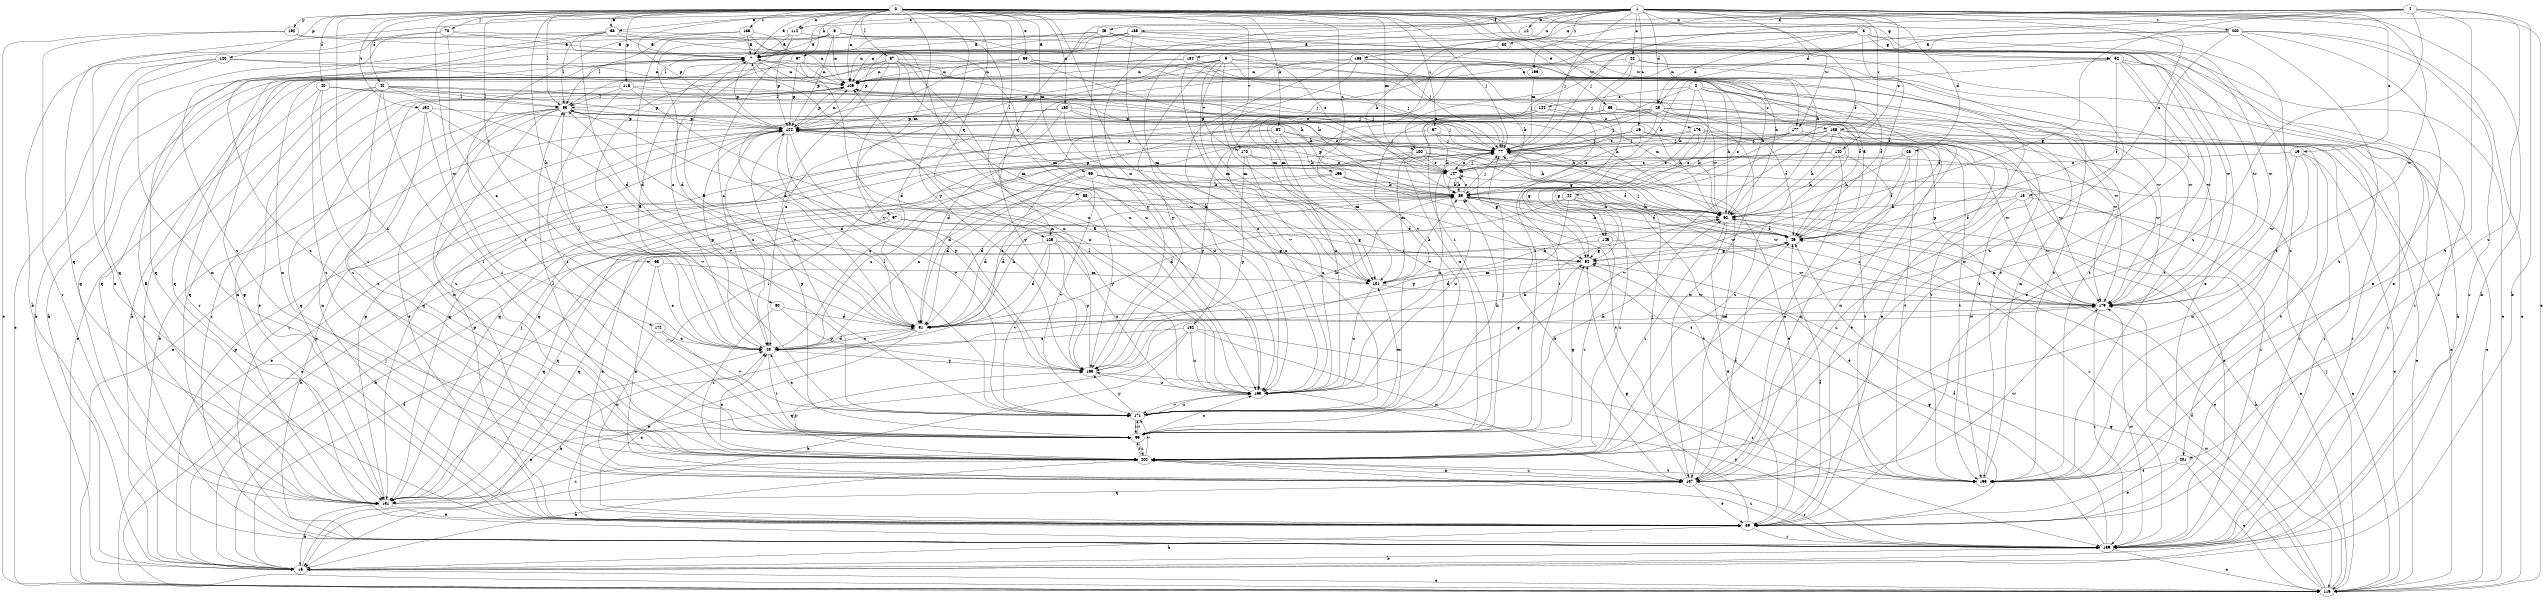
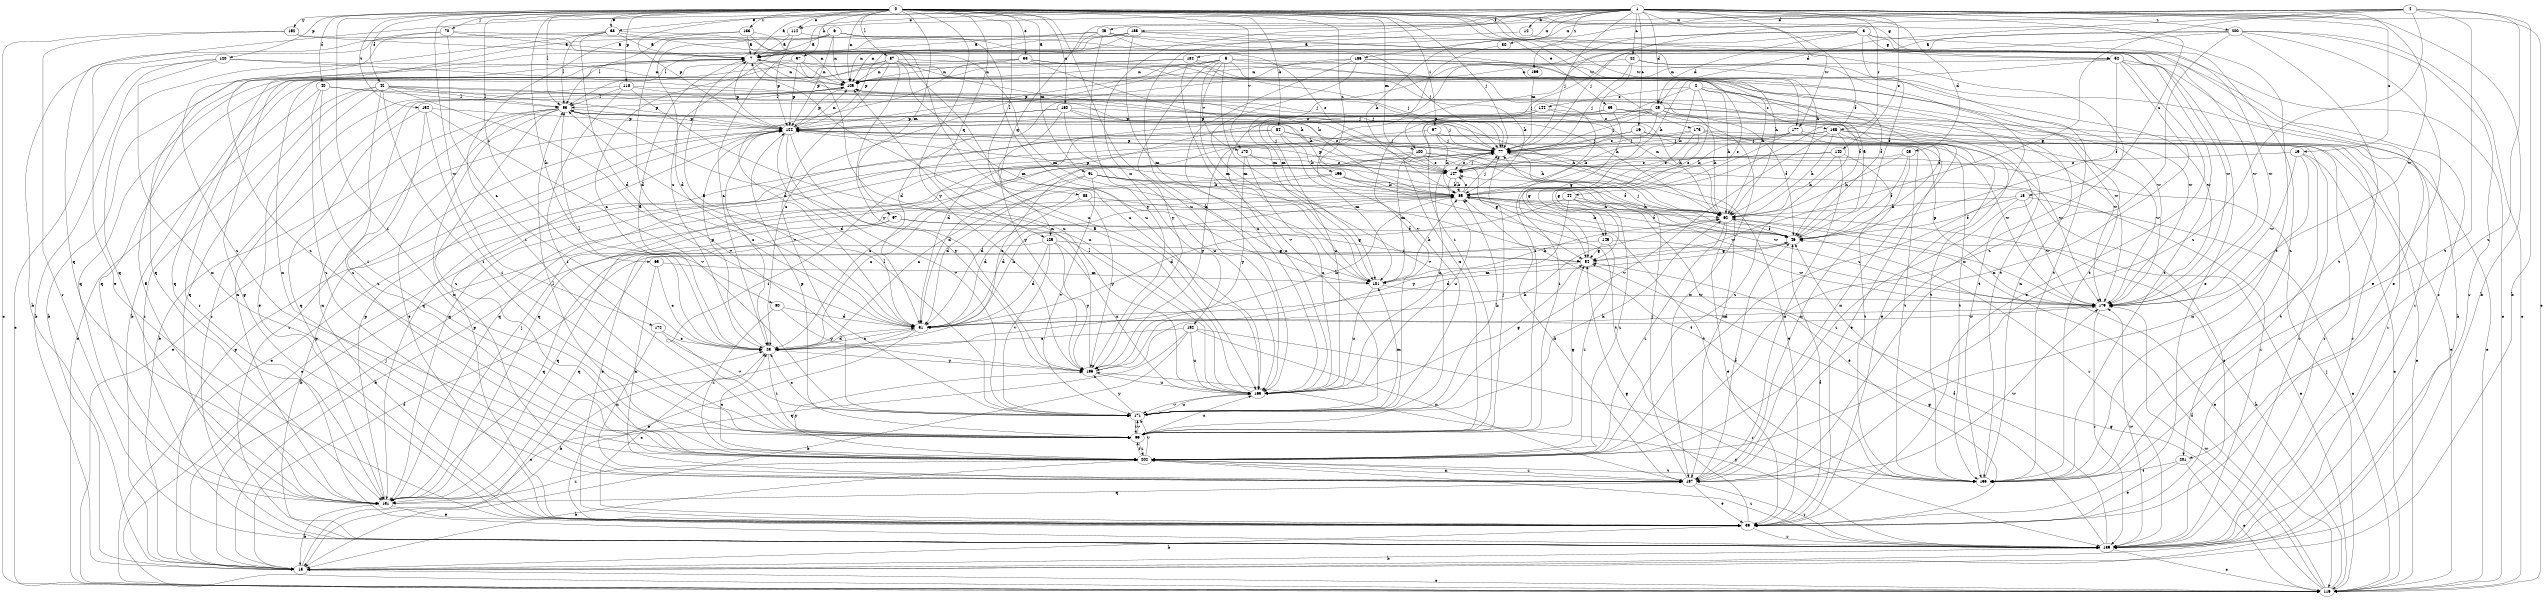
edge "29" -> "62": label "w" -> "h"
node "99": label "99" -> "91"
